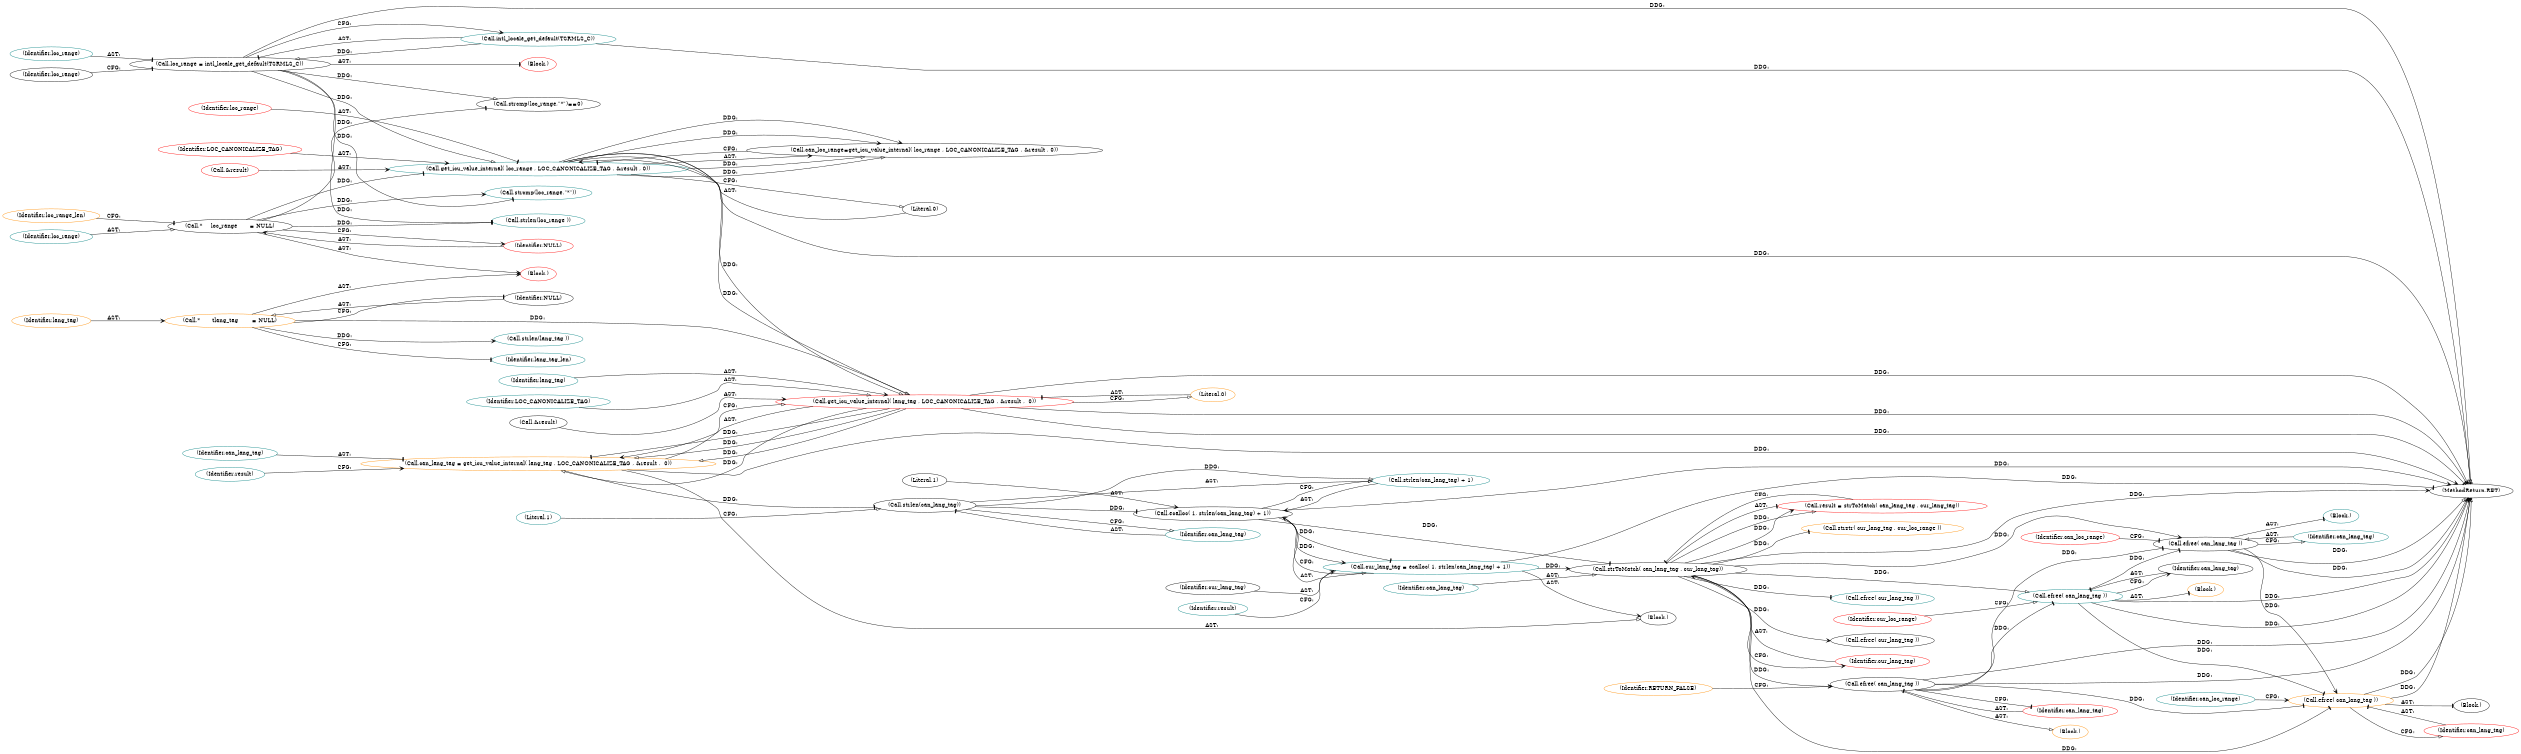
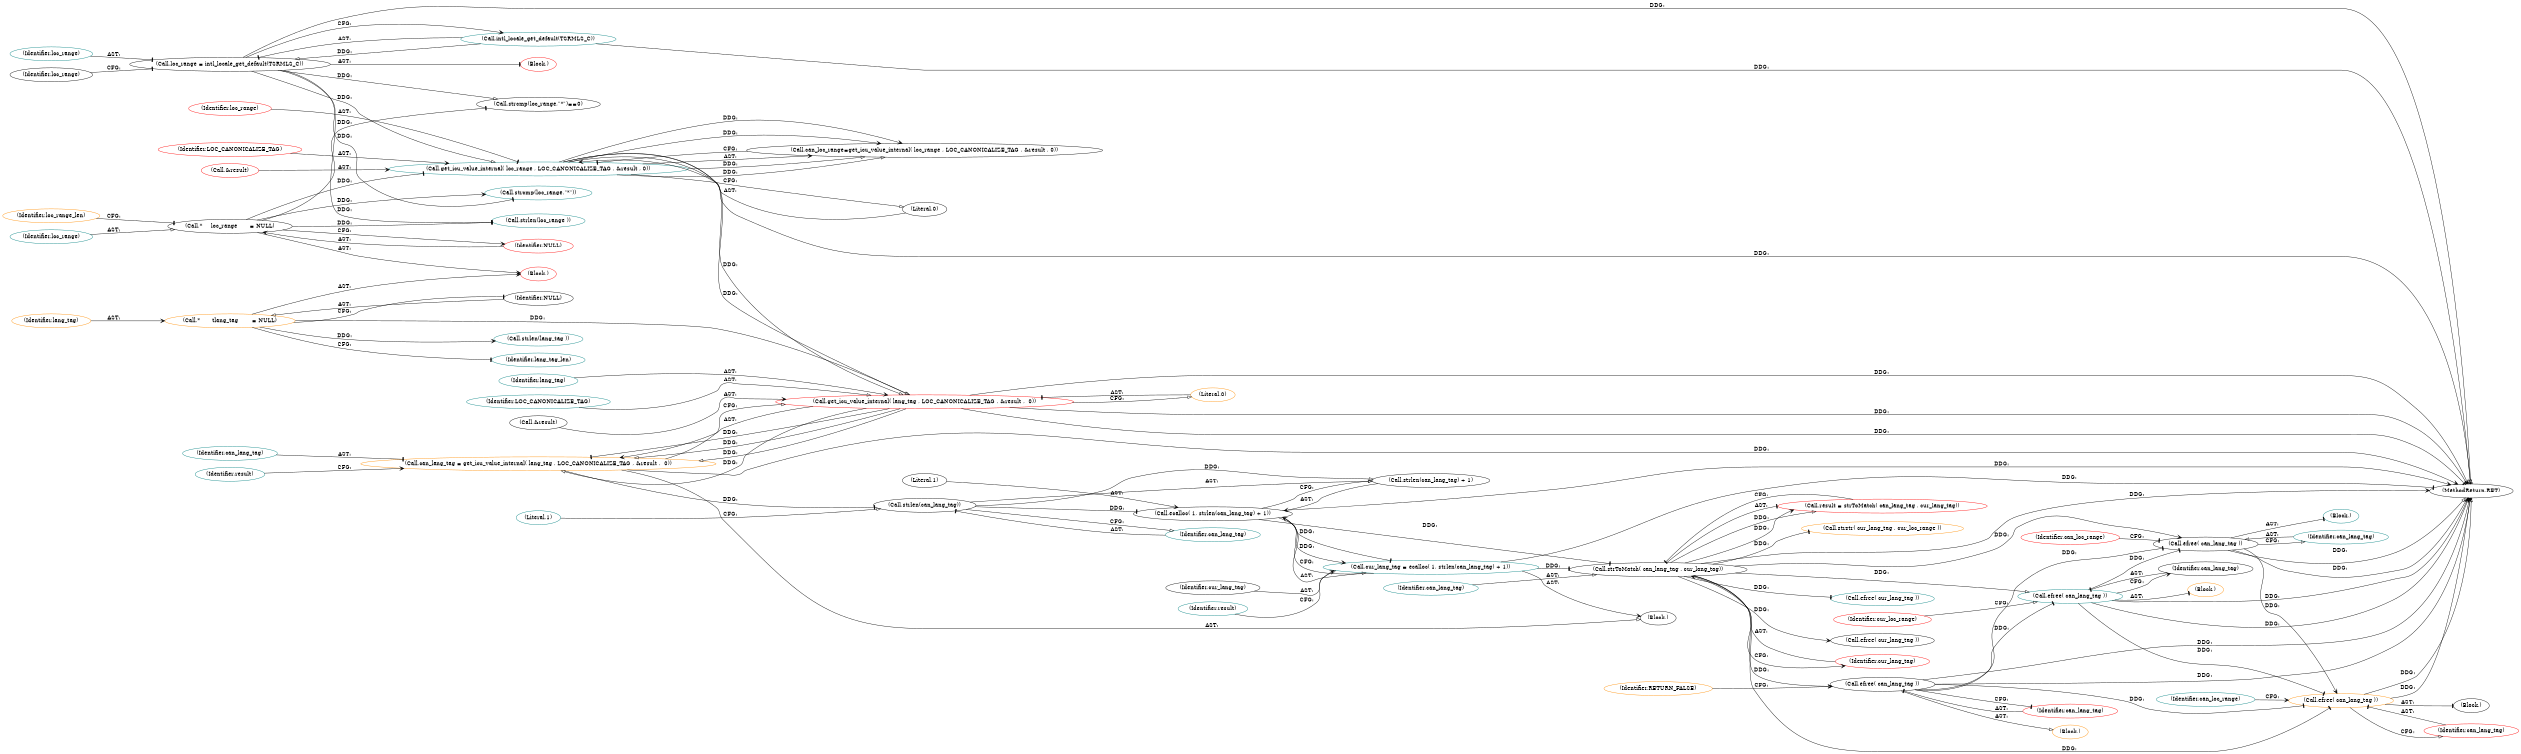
node "(Call,strlen(can_lang_tag) + 1)": color teal -> black
edge "(Call,cur_lang_tag = ecalloc( 1, strlen(can_lang_tag) + 1))" -> "(Call,strToMatch( can_lang_tag , cur_lang_tag))": arrowhead vee -> tee
